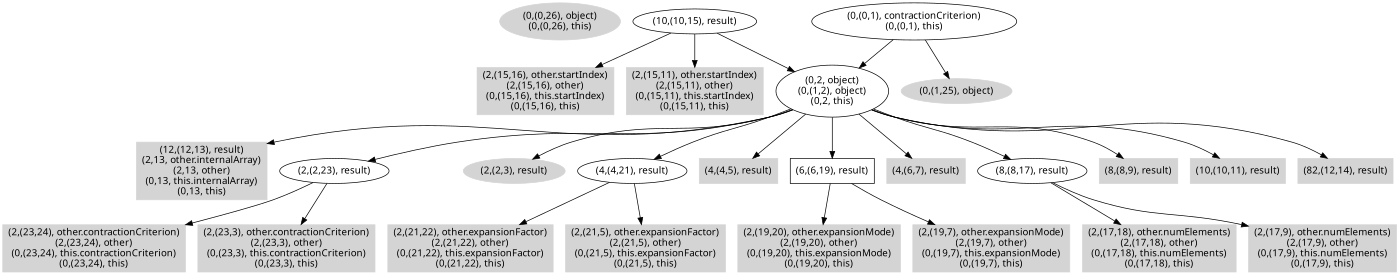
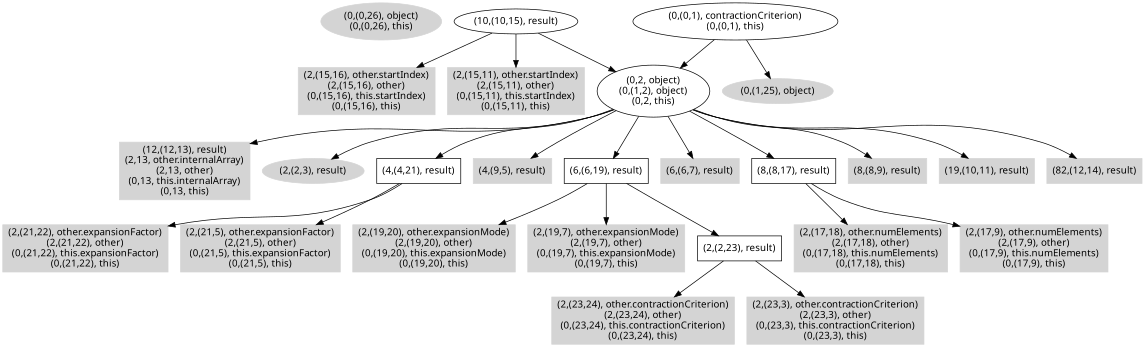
edge "(0,2, object) (0,(1,2), object) (0,2, this)" -> "(2,(2,23), result)": now "(6,(6,19), result)" -> "(2,(2,23), result)"
node "(2,(2,23), result)": shape ellipse -> box
node "(4,(4,21), result)": shape ellipse -> box
node "(4,(4,5), result)": label "(4,(4,5), result)" -> "(4,(9,5), result)"
node "(4,(6,7), result)": label "(4,(6,7), result)" -> "(6,(6,7), result)"
node "(8,(8,17), result)": shape ellipse -> box
node "(10,(10,11), result)": label "(10,(10,11), result)" -> "(19,(10,11), result)"
